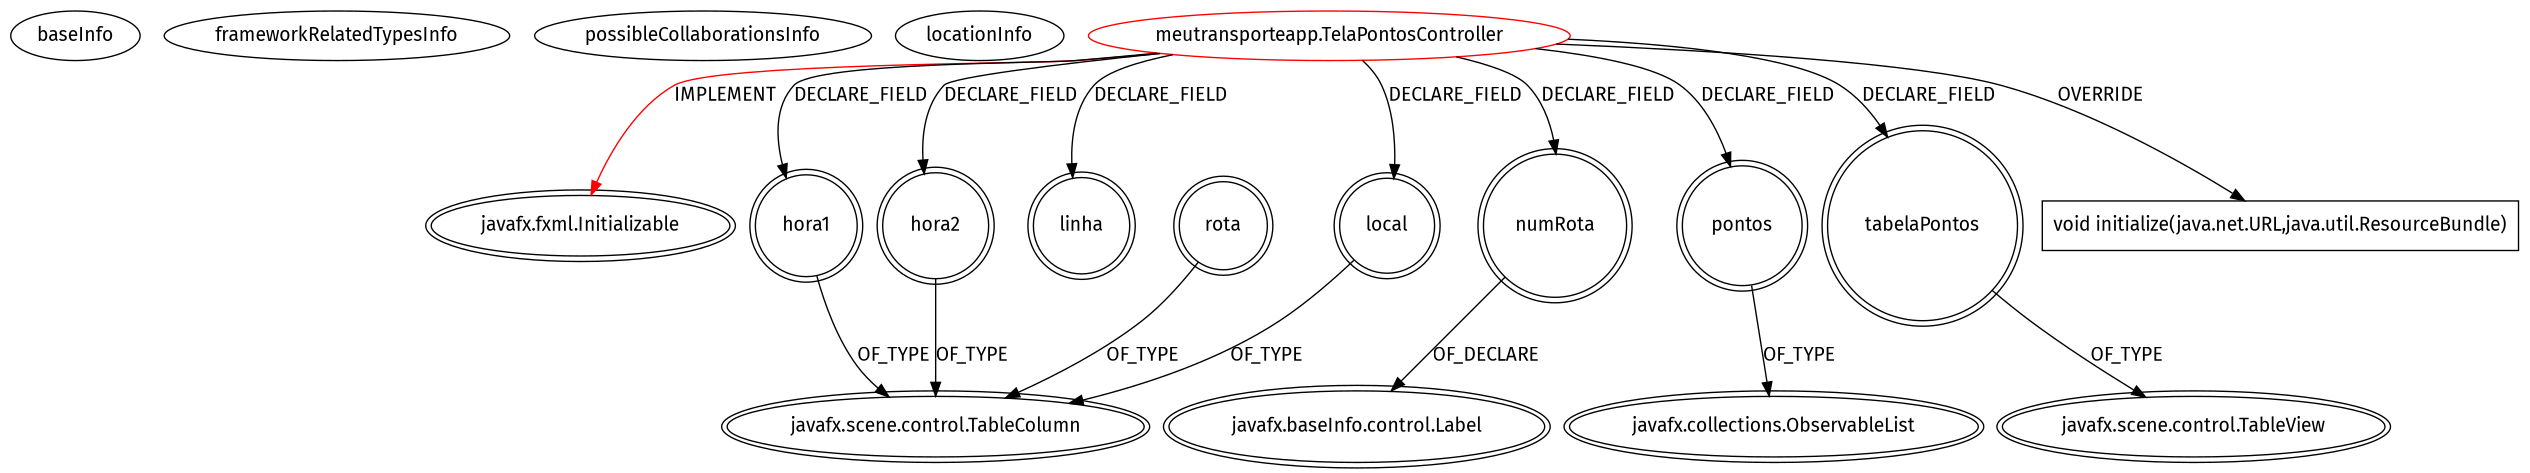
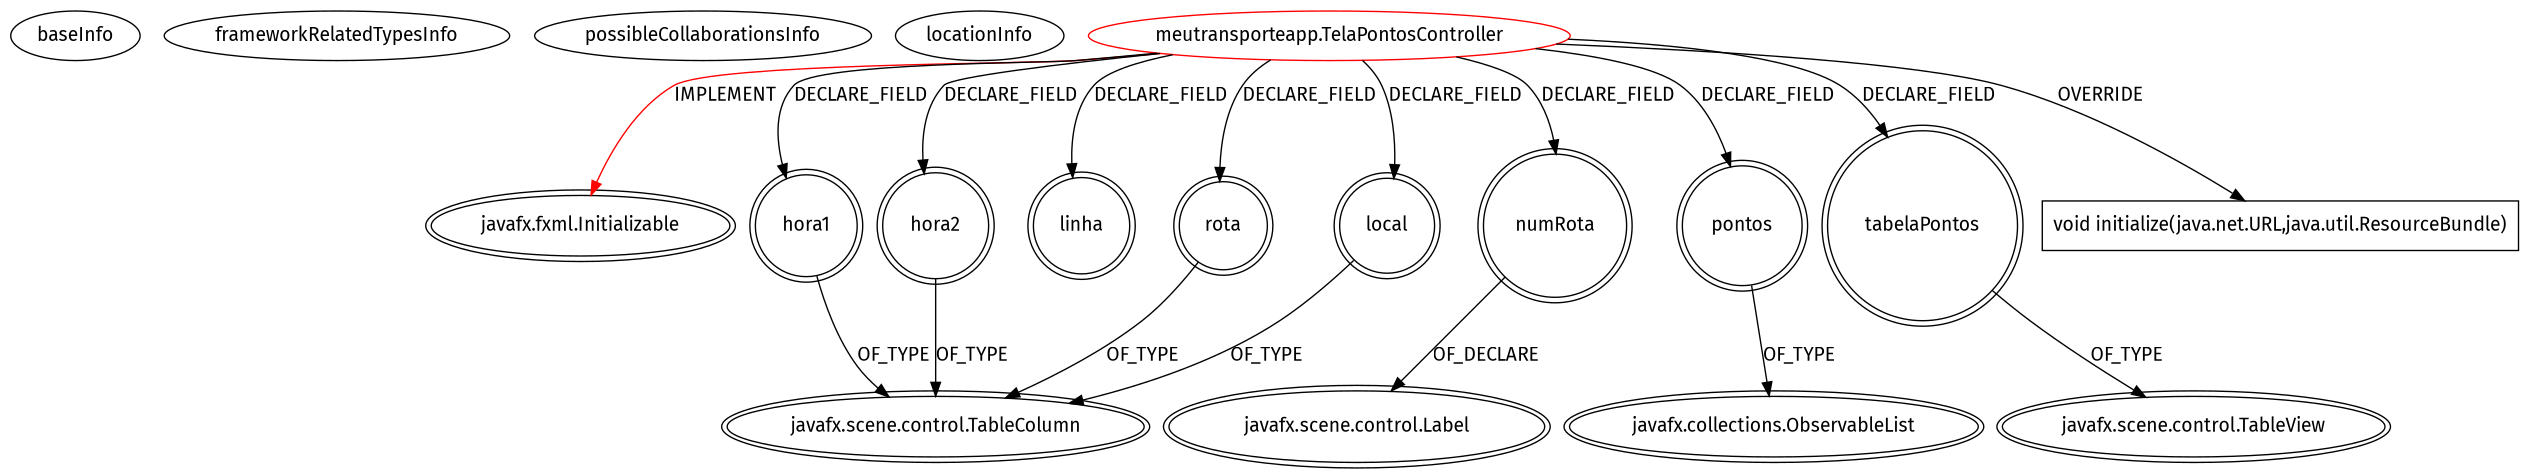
edge "meutransporteapp.TelaPontosController" -> "rota": added, label "DECLARE_FIELD"
node "javafx.baseInfo.control.Label": label "javafx.baseInfo.control.Label" -> "javafx.scene.control.Label"
